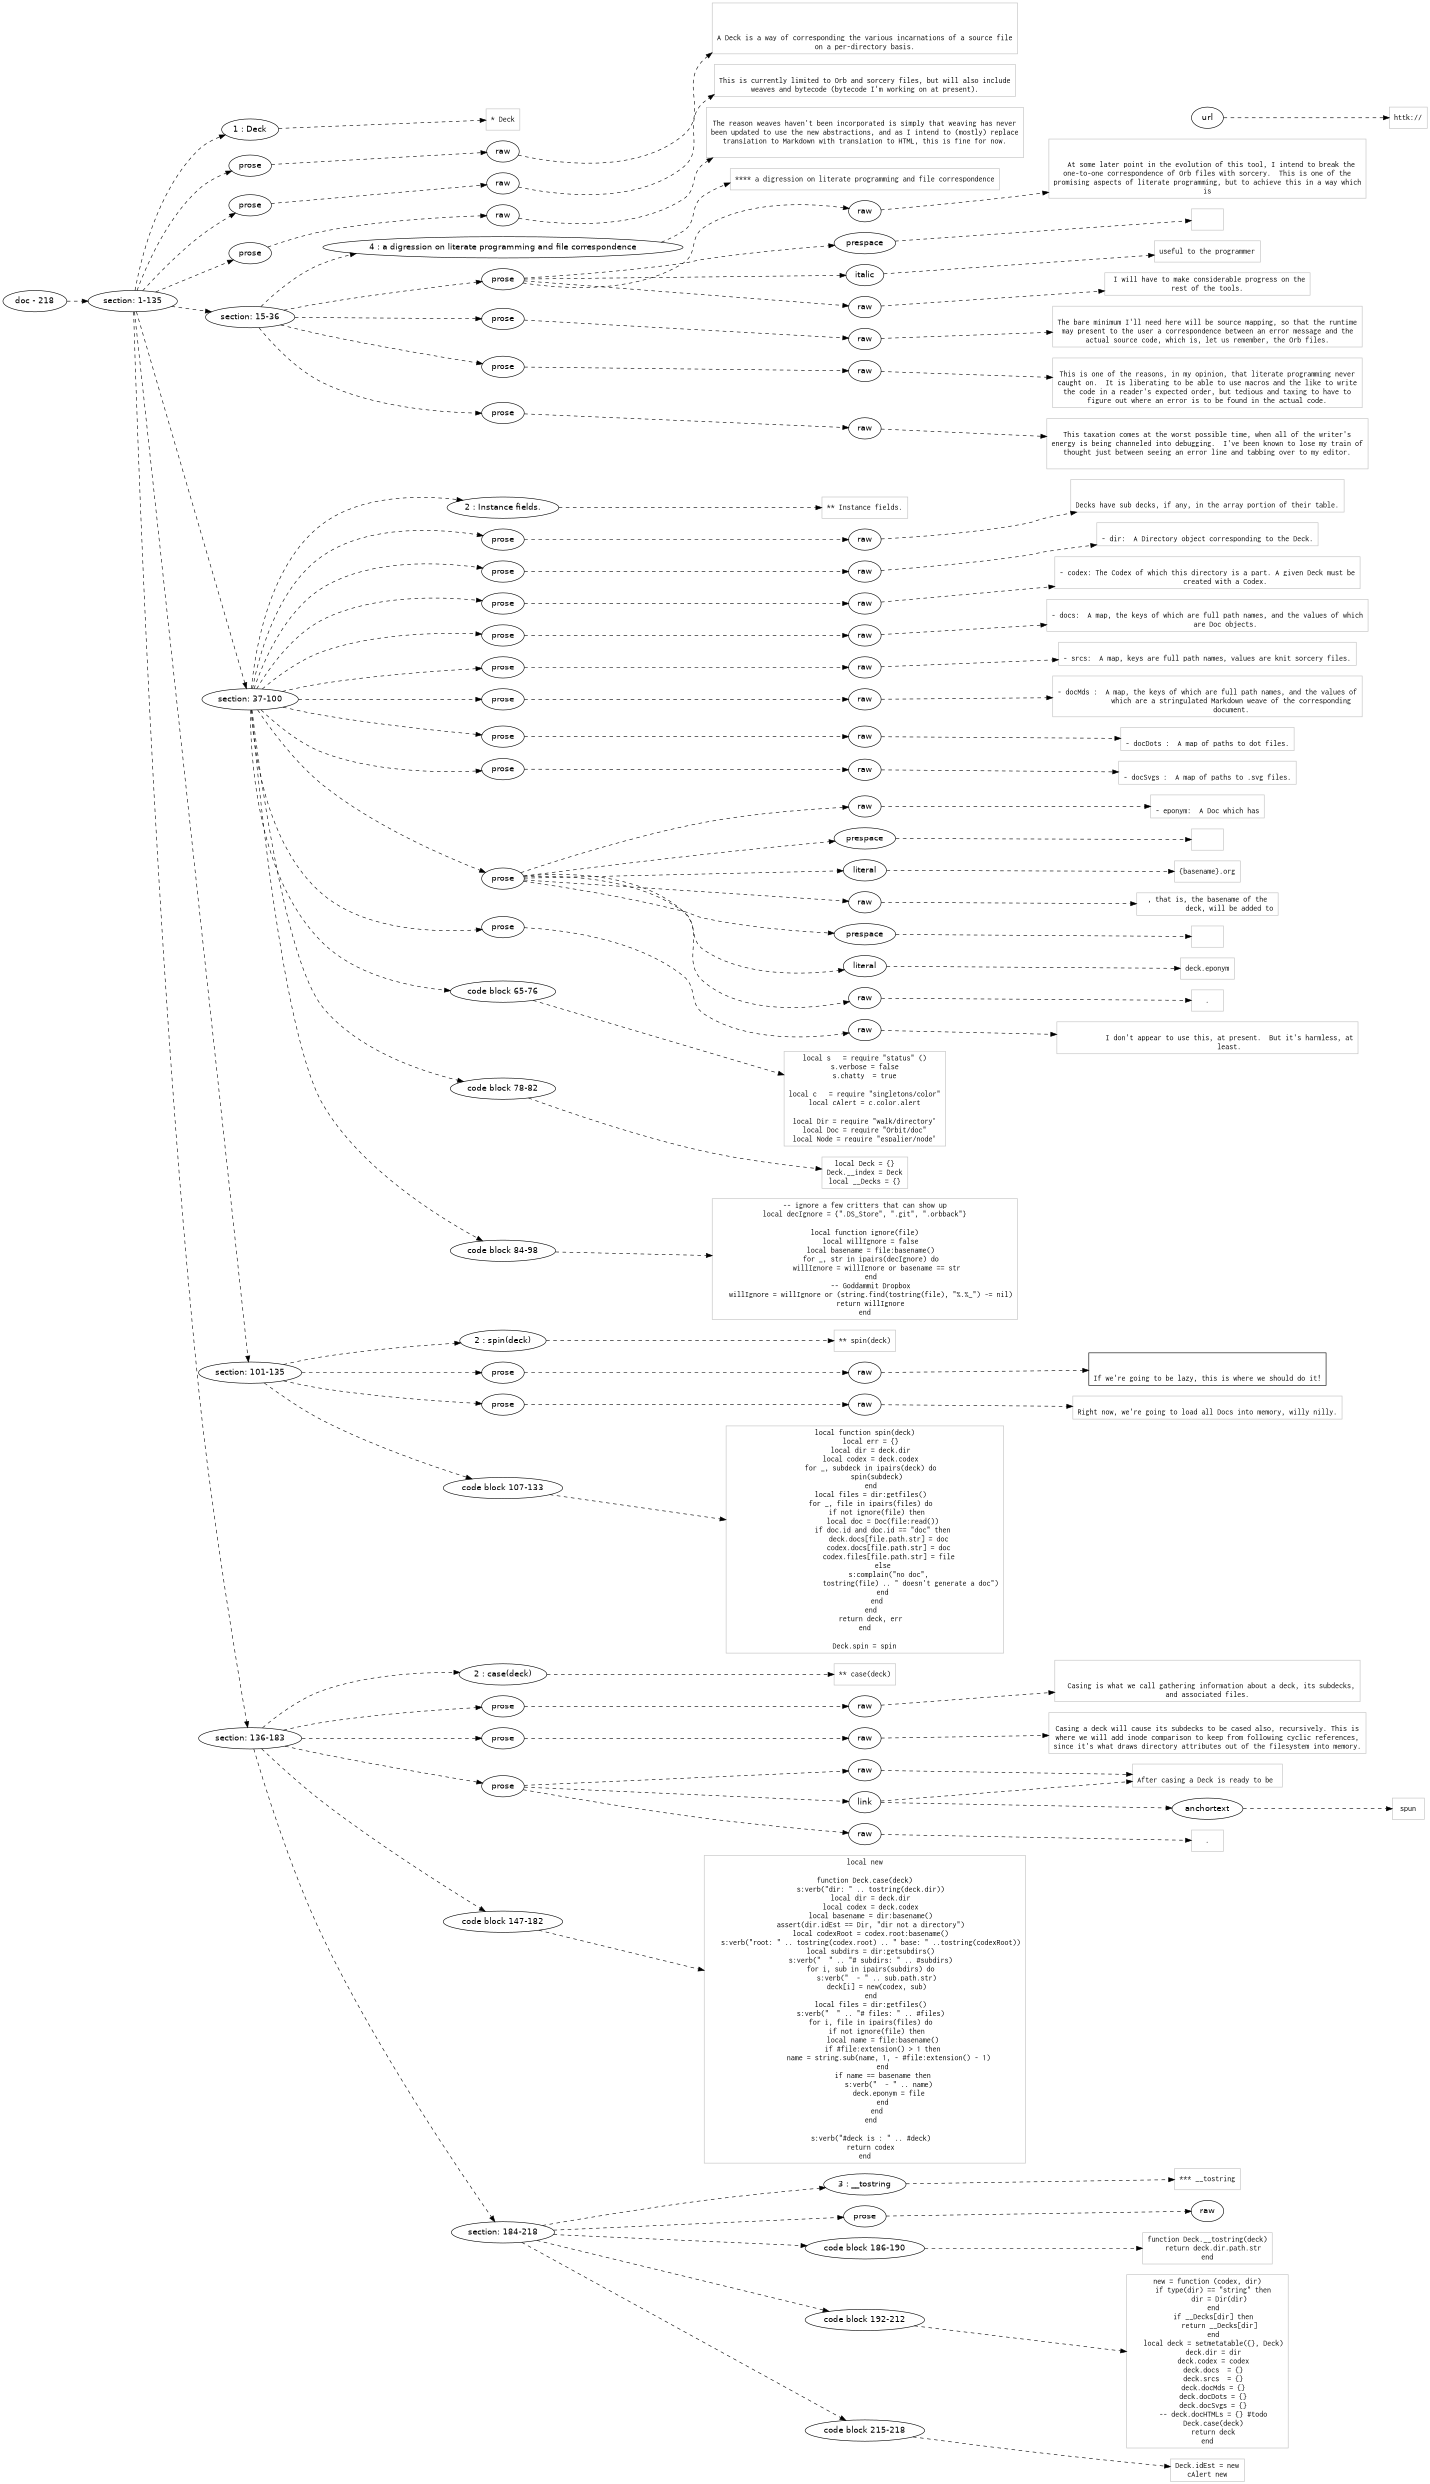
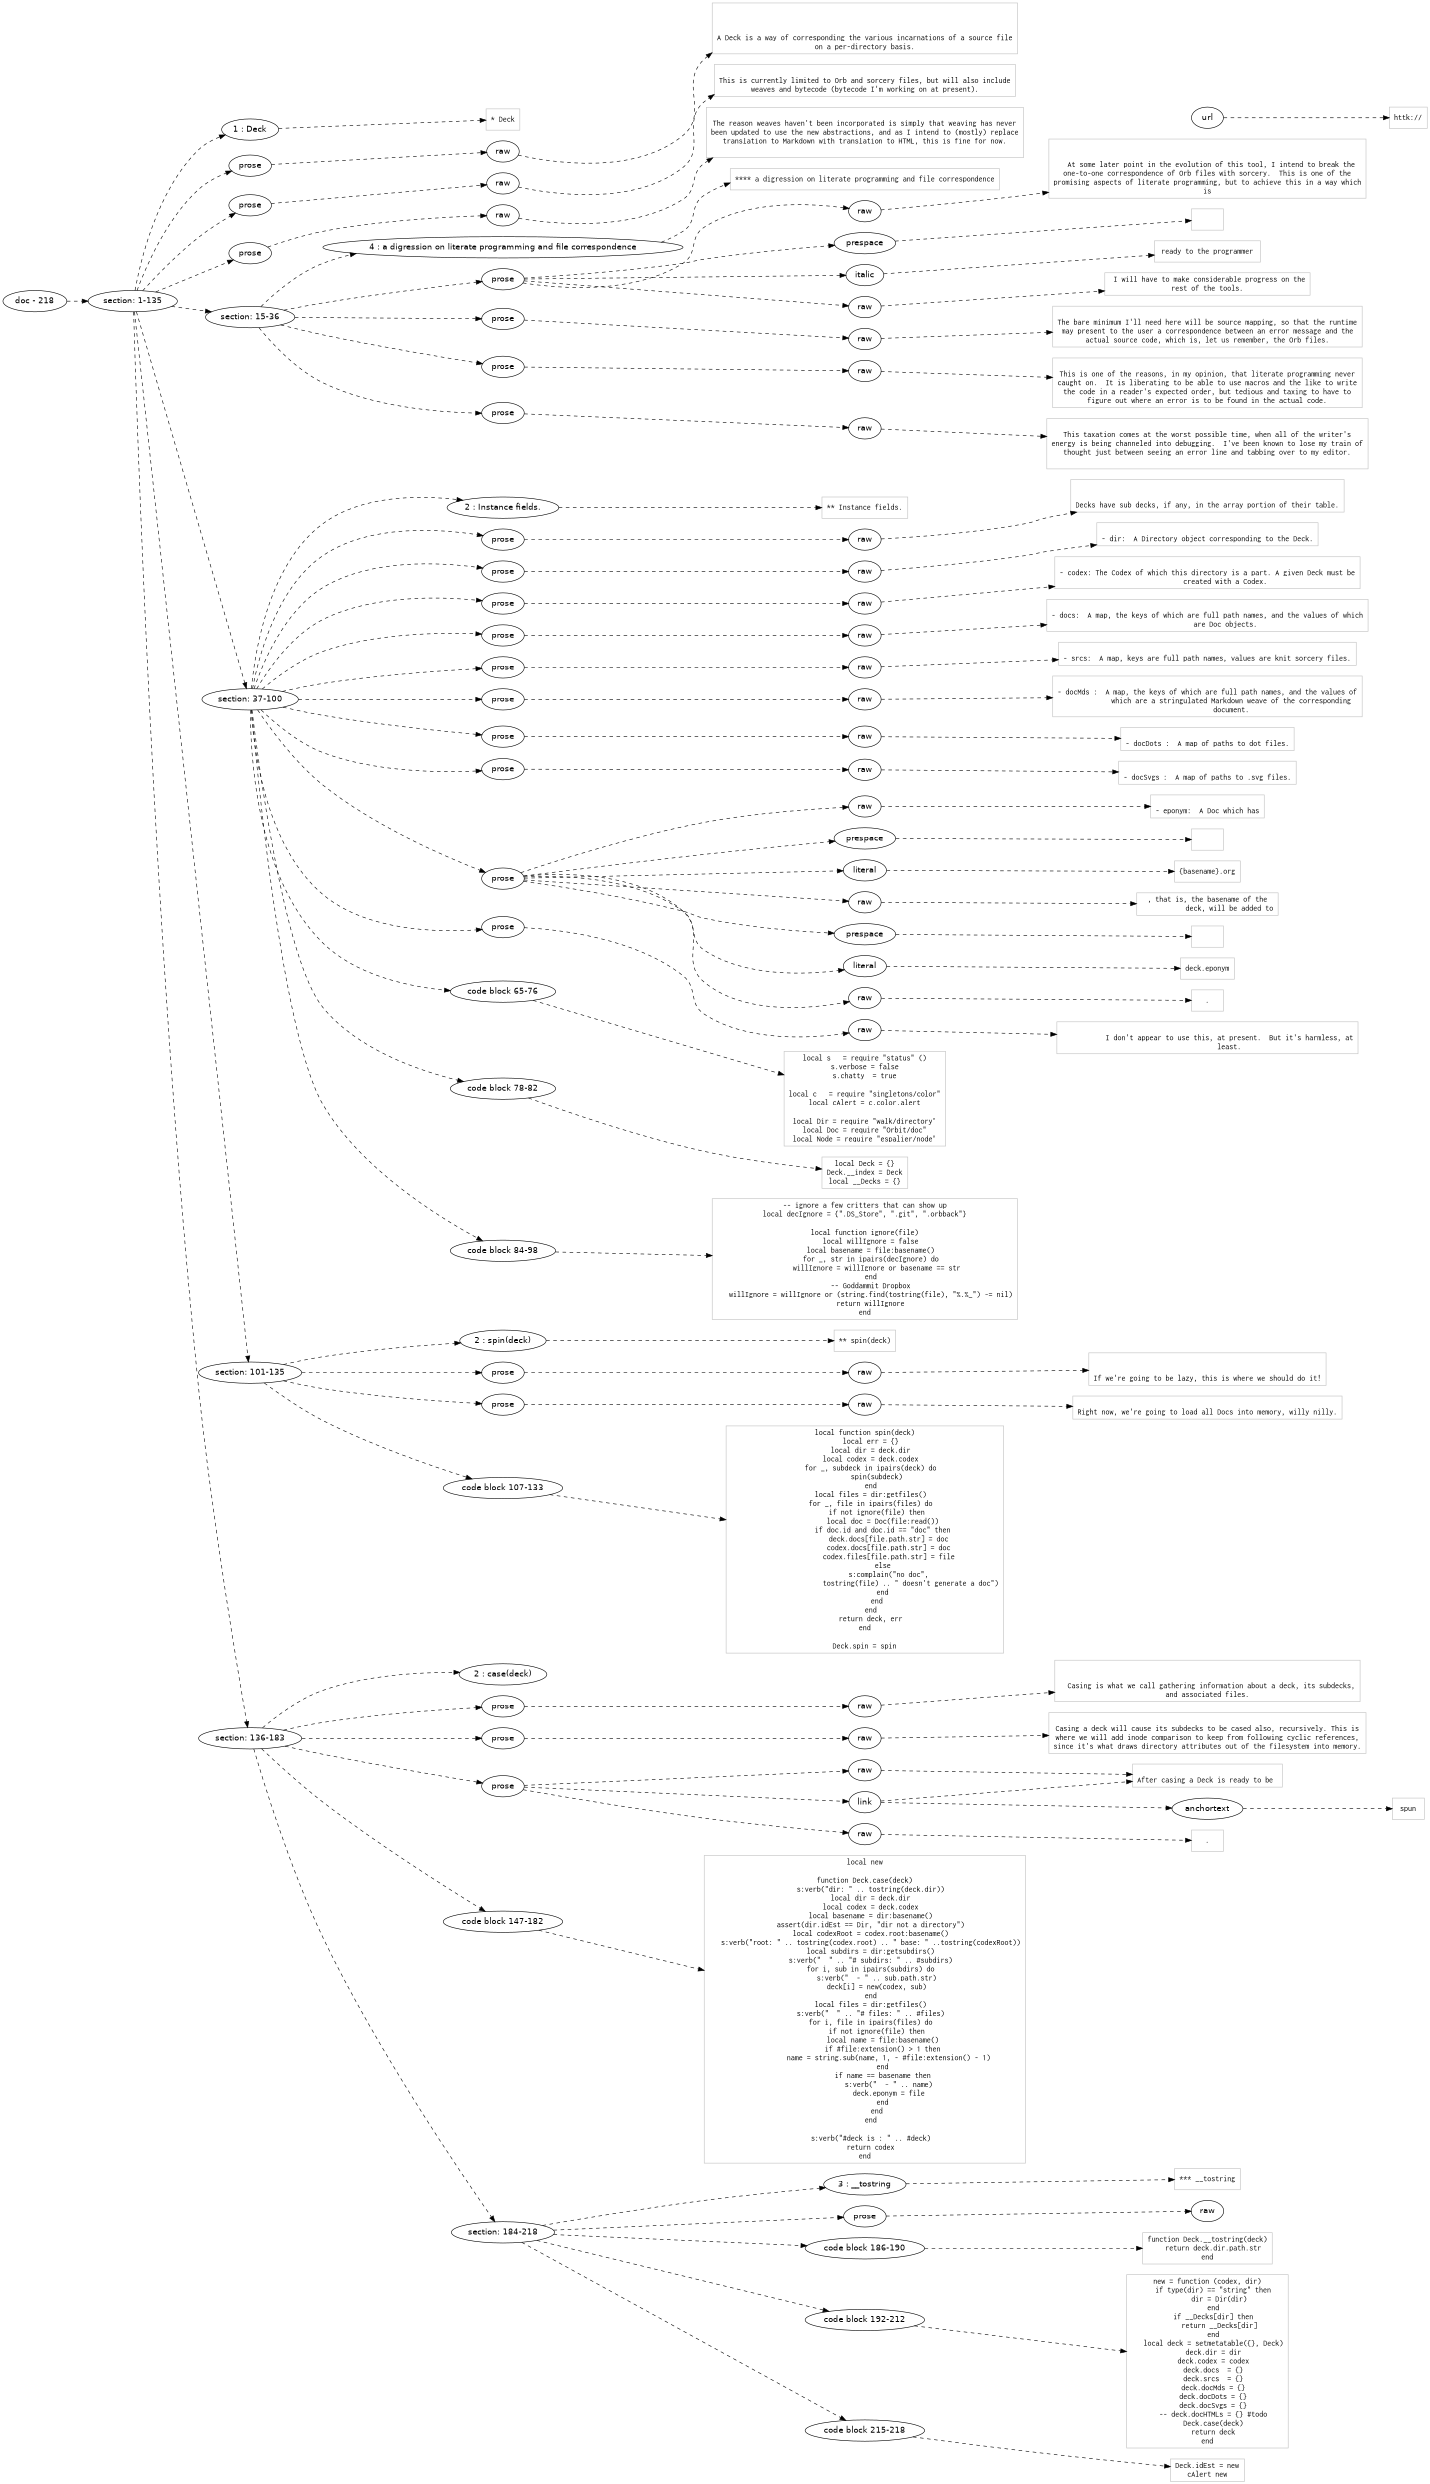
node "useful to the programmer": label "useful to the programmer" -> "ready to the programmer"
node "If we're going to be lazy, this is where we should do it!": color black -> Gray
node "** case(deck)": removed
